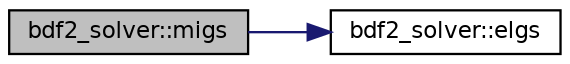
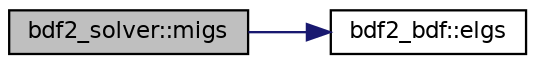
node "bdf2_solver::elgs": label "bdf2_solver::elgs" -> "bdf2_bdf::elgs"
